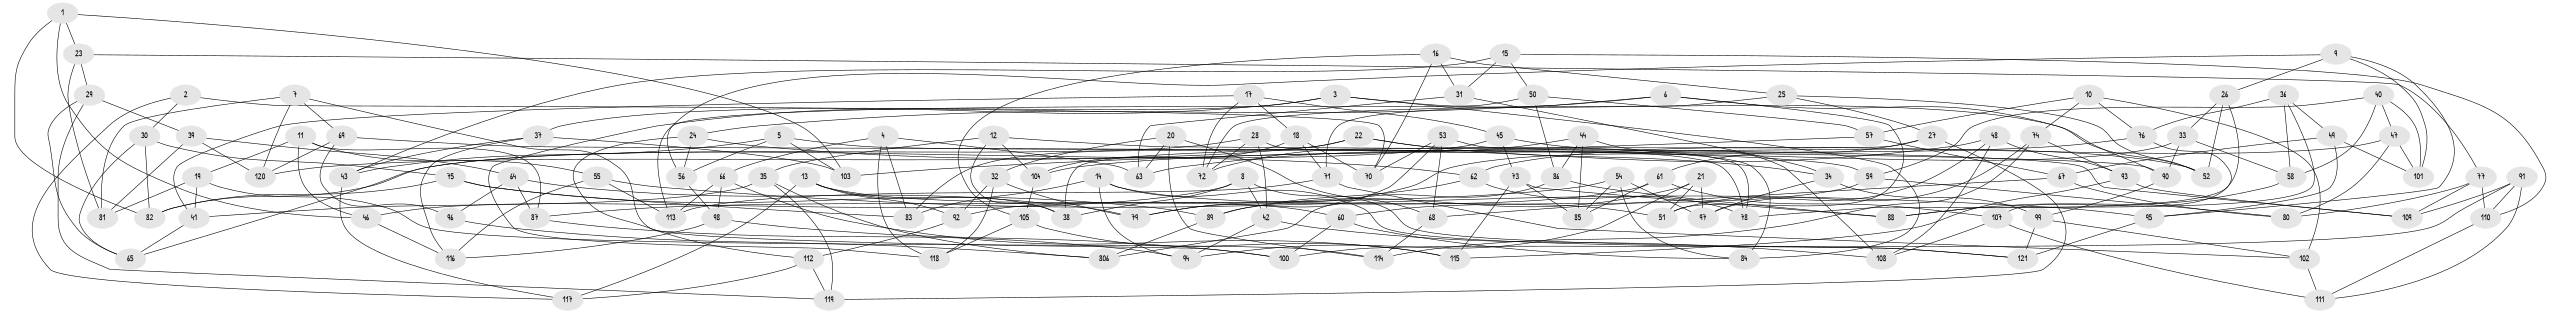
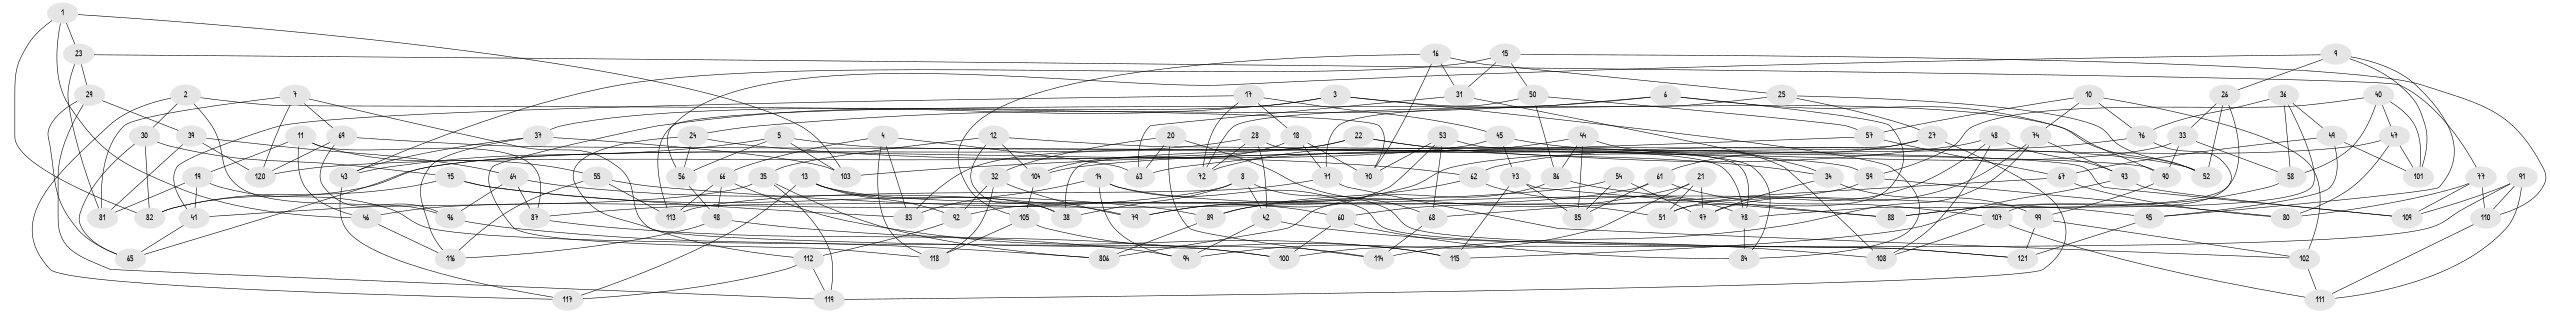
edge "2" -- "96": added
edge "54" -- "84": now "78" -- "84"
